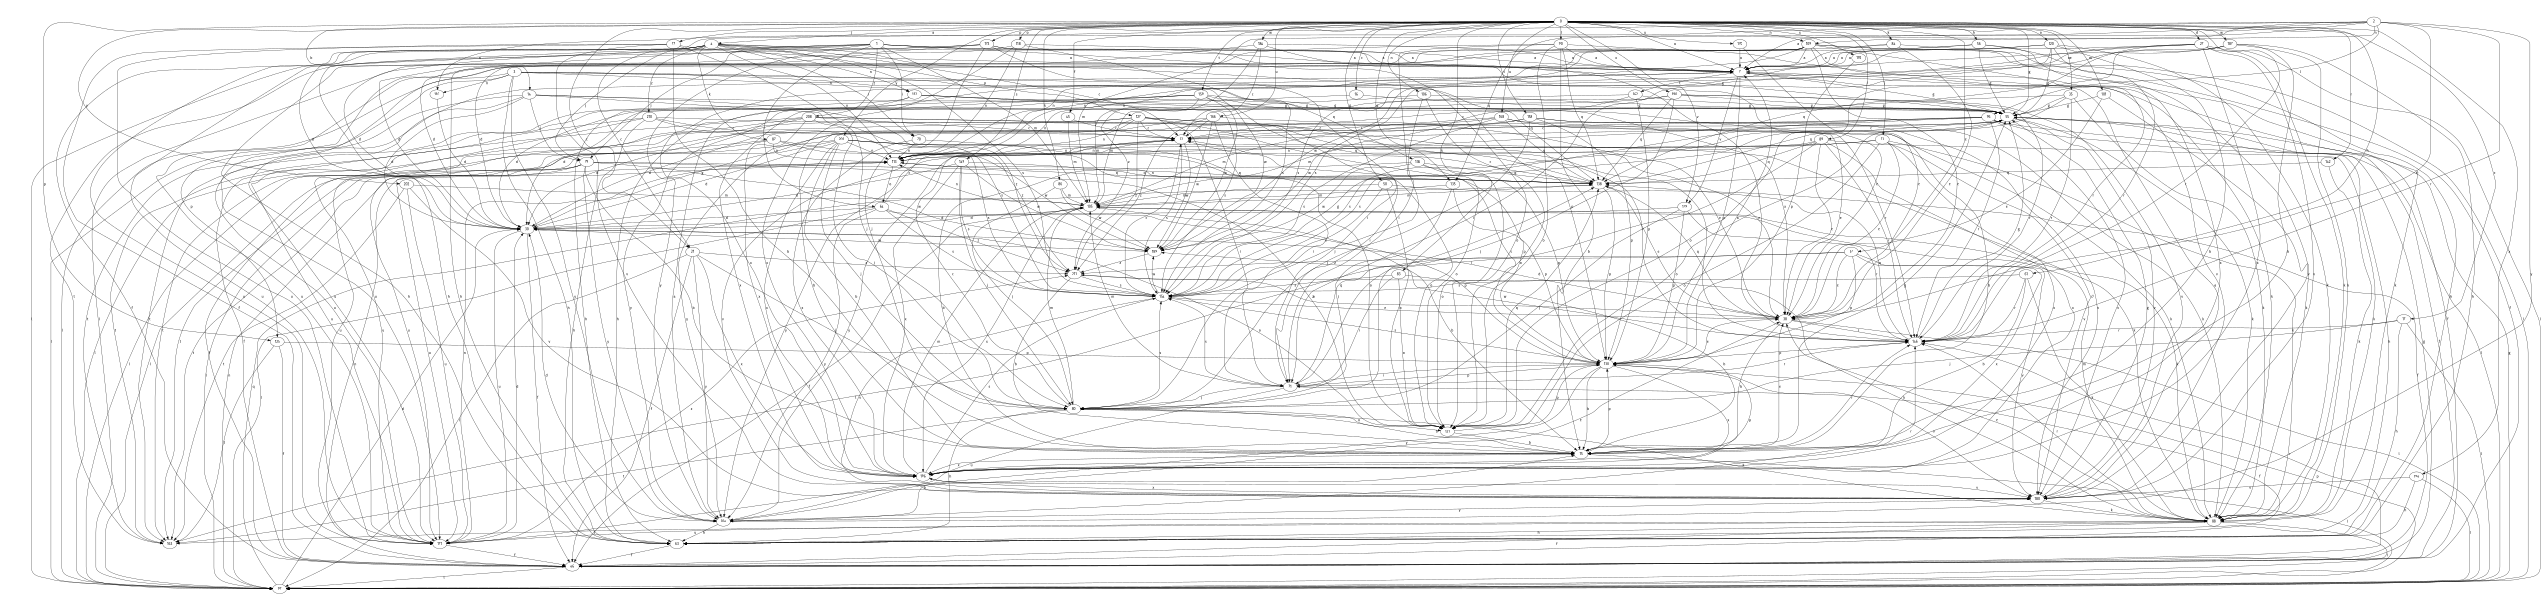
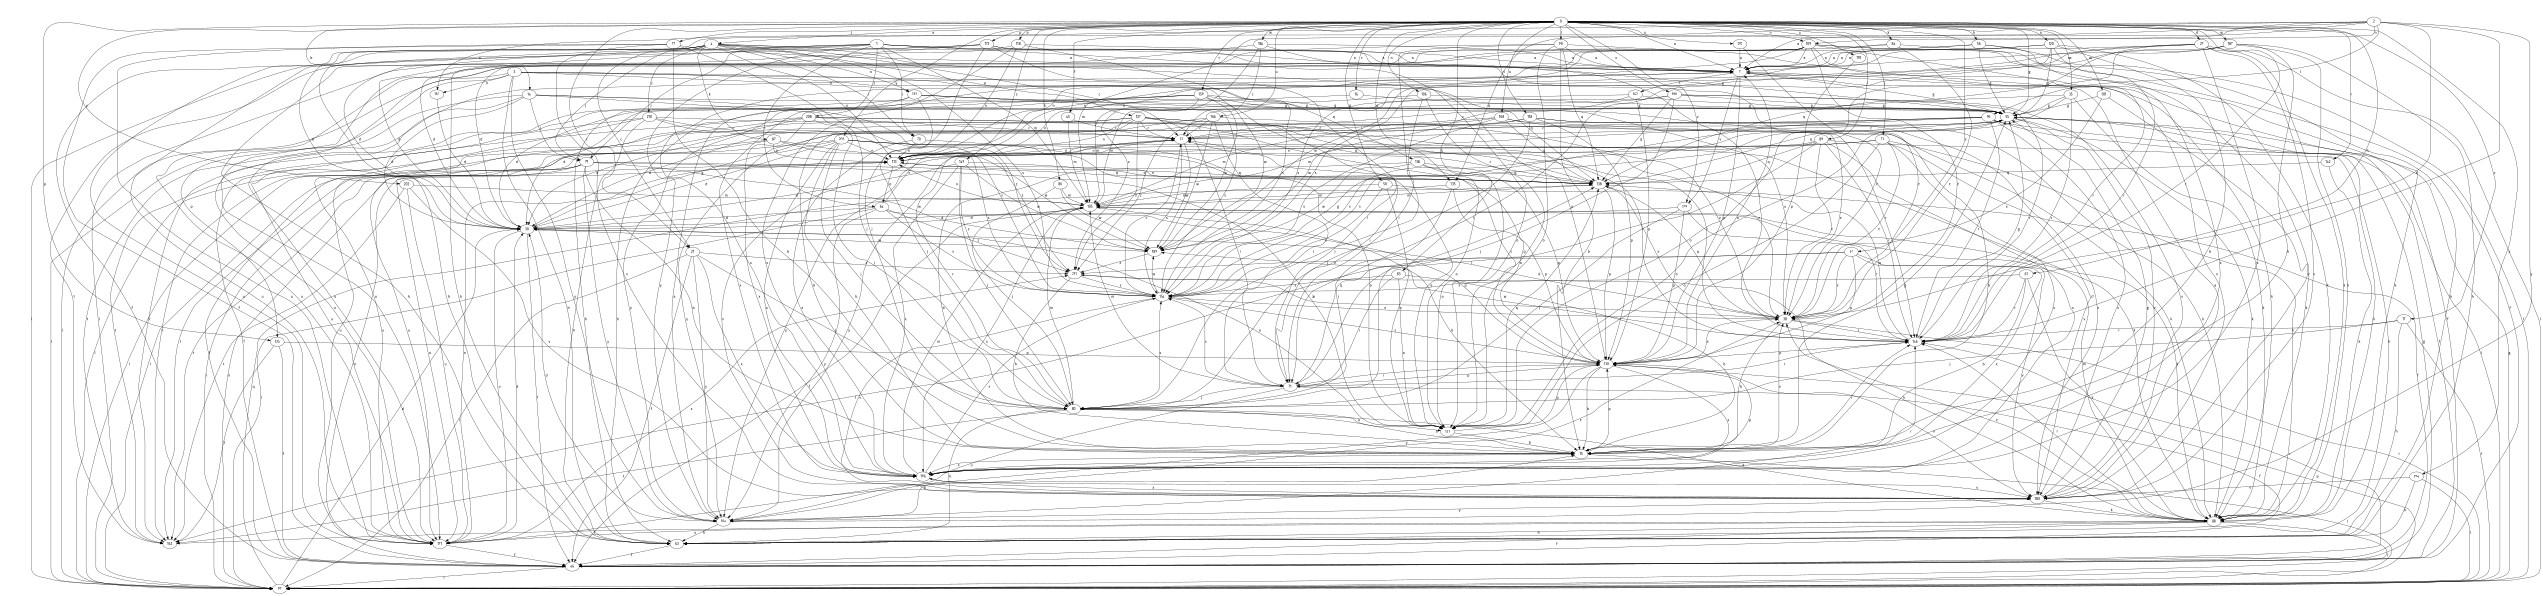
edge "112" -> "80": added, label "j"
